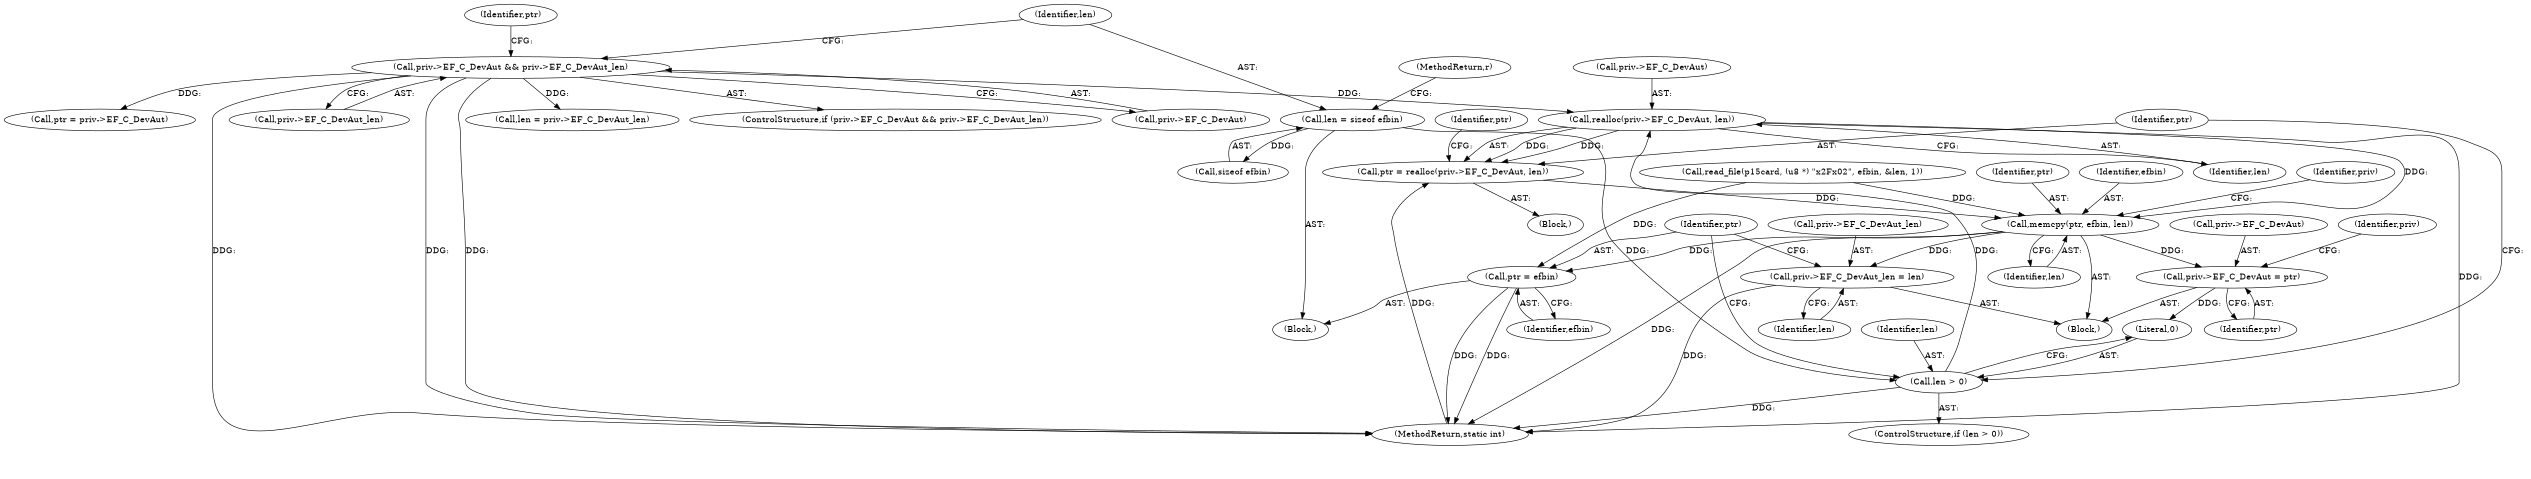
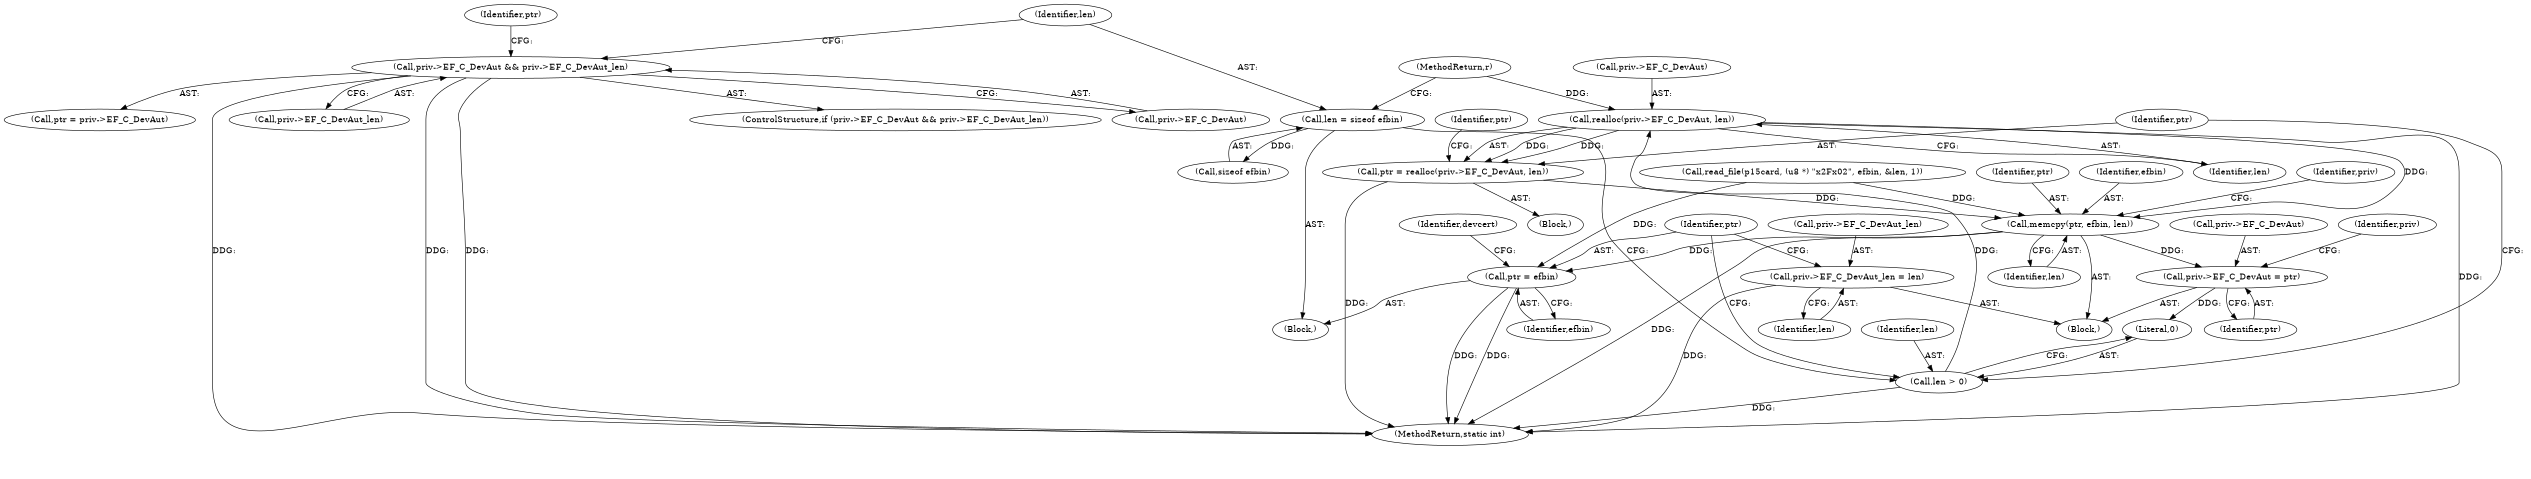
edge "(Call,priv->EF_C_DevAut && priv->EF_C_DevAut_len)" -> "(Call,realloc(priv->EF_C_DevAut, len))": now "(MethodReturn,r)" -> "(Call,realloc(priv->EF_C_DevAut, len))"
edge "(Call,priv->EF_C_DevAut && priv->EF_C_DevAut_len)" -> "(Call,ptr = priv->EF_C_DevAut)": label "DDG: " -> "AST: "
node "(Call,len = priv->EF_C_DevAut_len)": removed
node "(Identifier,devcert)": added
edge "(Call,memcpy(ptr, efbin, len))" -> "(Call,priv->EF_C_DevAut_len = len)": removed, label "DDG:"
edge "(Call,len = sizeof efbin)" -> "(Call,len > 0)": label "DDG: " -> "CFG: "
edge "(MethodReturn,static int)" -> "(Call,ptr = realloc(priv->EF_C_DevAut, len))": reversed
node "(ControlStructure,if (len > 0))": removed
